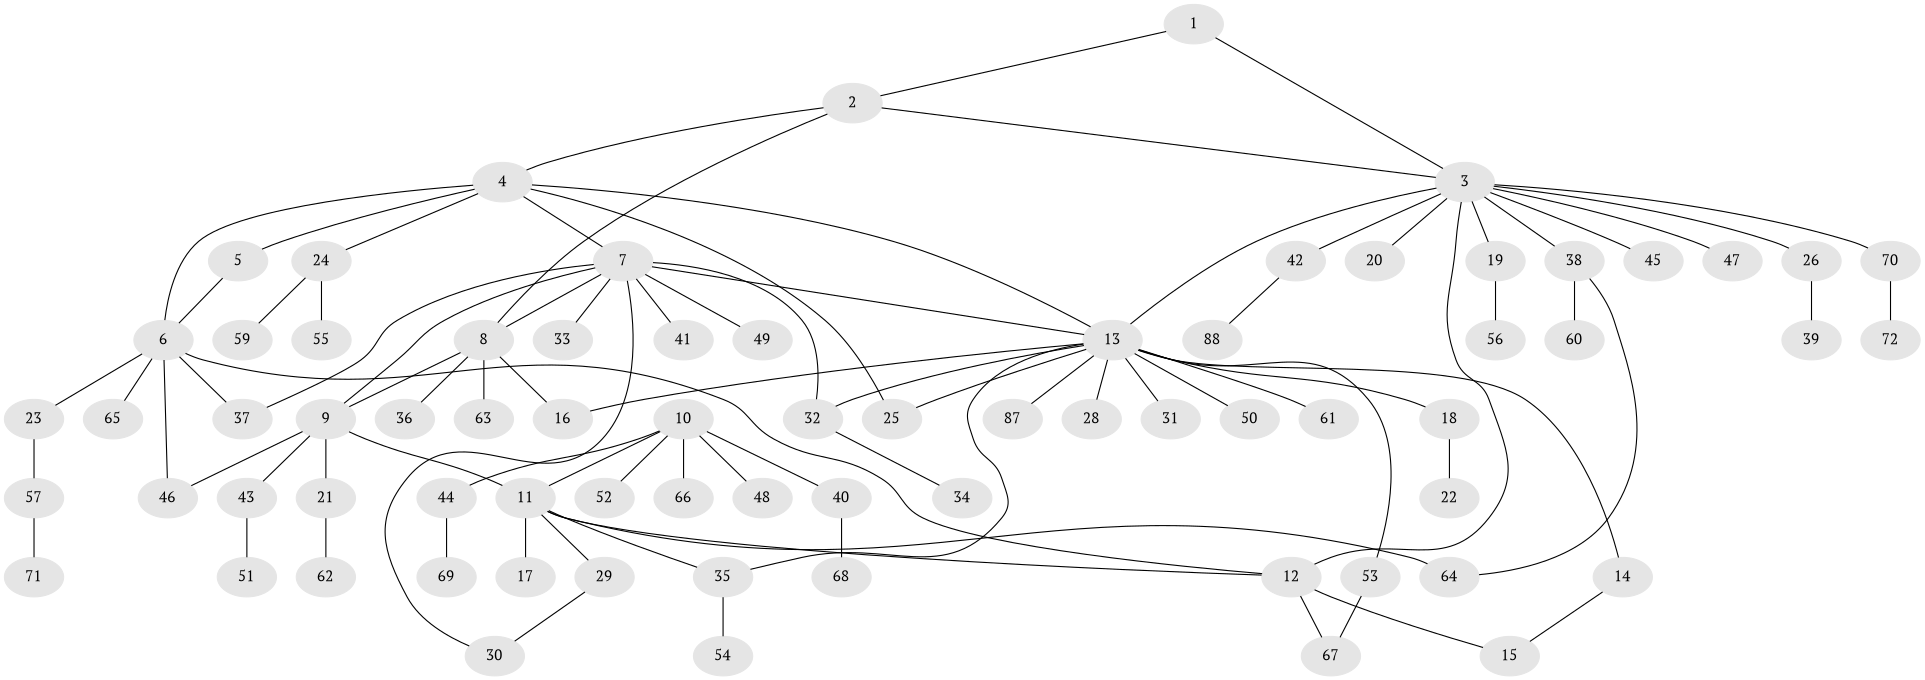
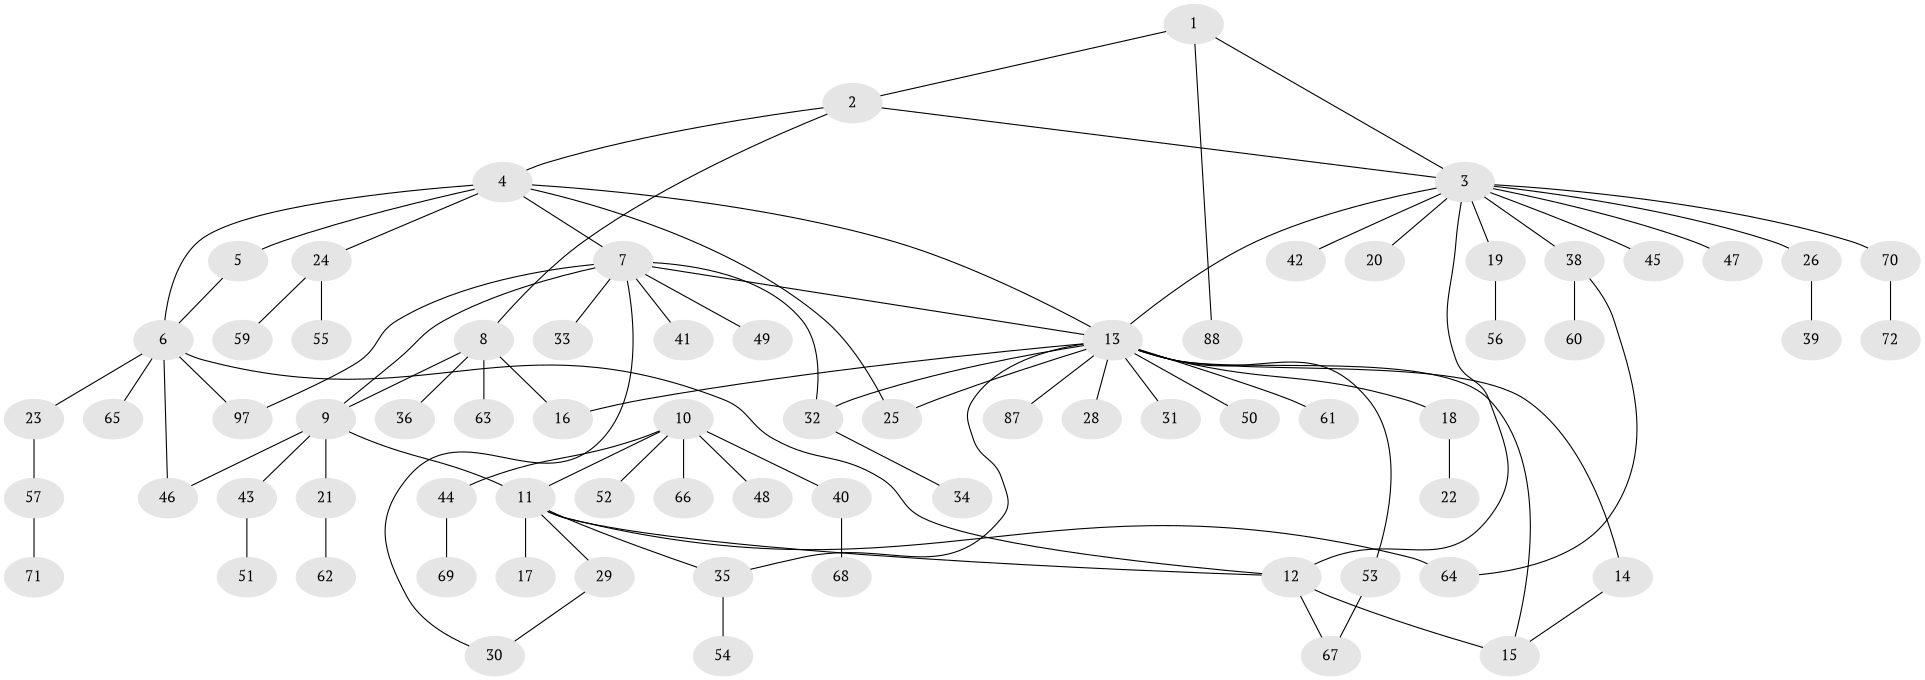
edge "7" -- "8": removed
edge "42" -- "88": now "1" -- "88"
node "37": label "37" -> "97"
edge "13" -- "15": added
